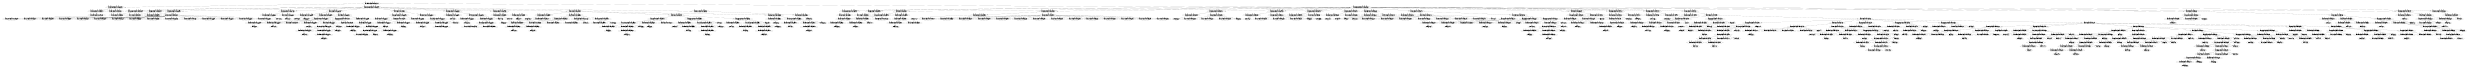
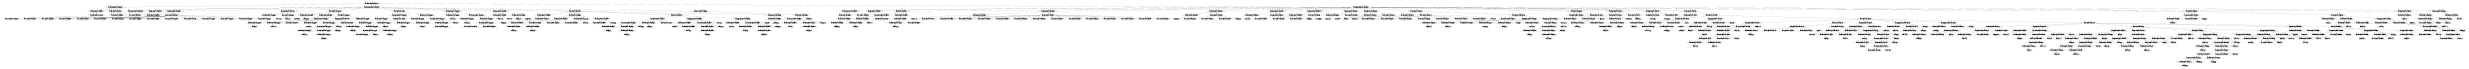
node "_ast.Name object at 0xa16aefb50": label "_ast.Name object at 0xa16aefb50" -> "_ast.Name aefcd at 0xa16aefb50"
